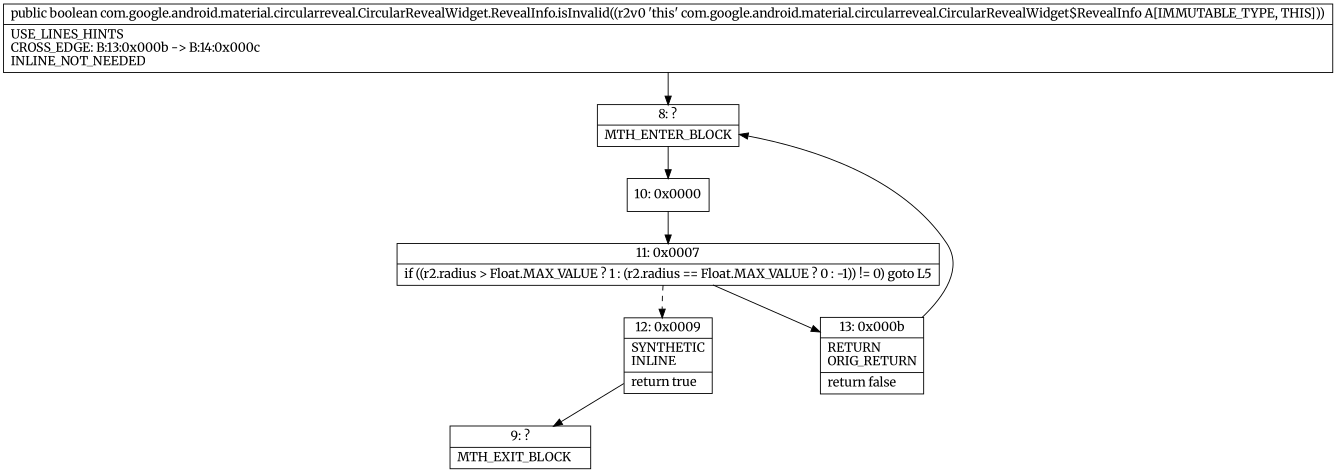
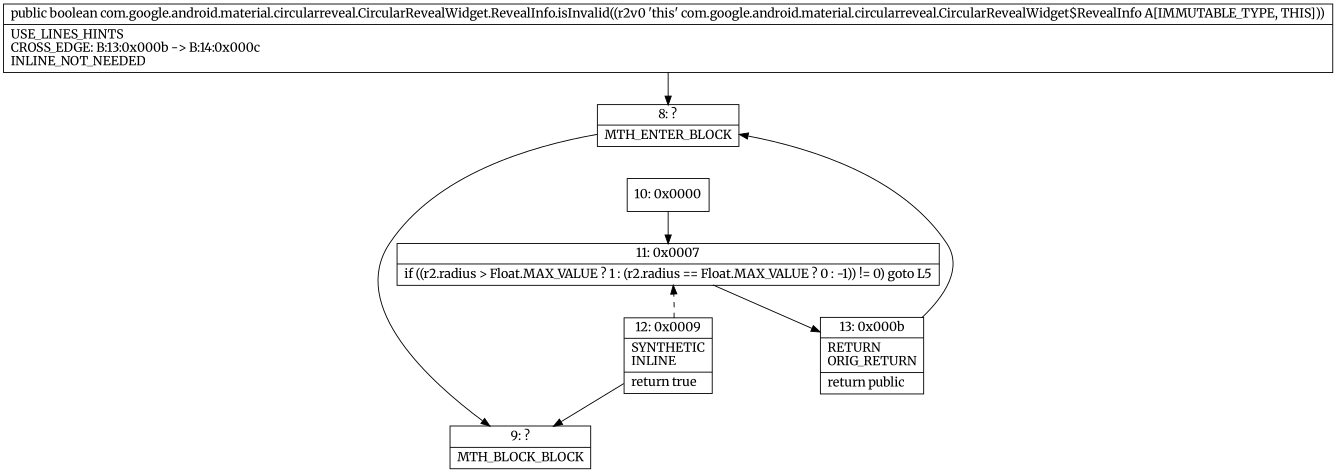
edge "8: ?" -> "10: 0x0000": now "8: ?" -> "9: ?"
edge "11: 0x0007" -> "12: 0x0009": reversed
node "13: 0x000b": text "return false" -> "return public"
node "9: ?": text "MTH_EXIT_BLOCK" -> "MTH_BLOCK_BLOCK"
